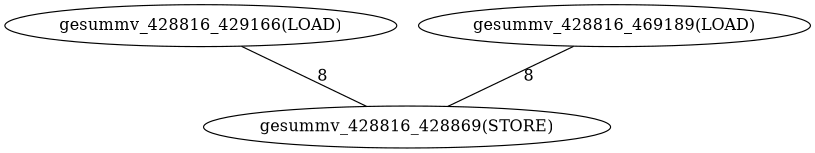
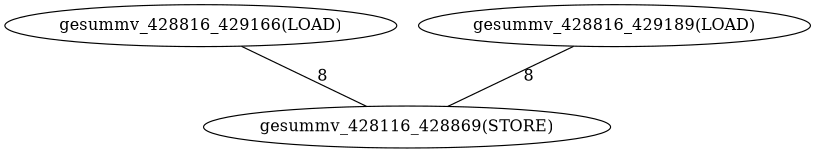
node "gesummv_428816_469189(LOAD)": label "gesummv_428816_469189(LOAD)" -> "gesummv_428816_429189(LOAD)"
node "gesummv_428816_428869(STORE)": label "gesummv_428816_428869(STORE)" -> "gesummv_428116_428869(STORE)"
